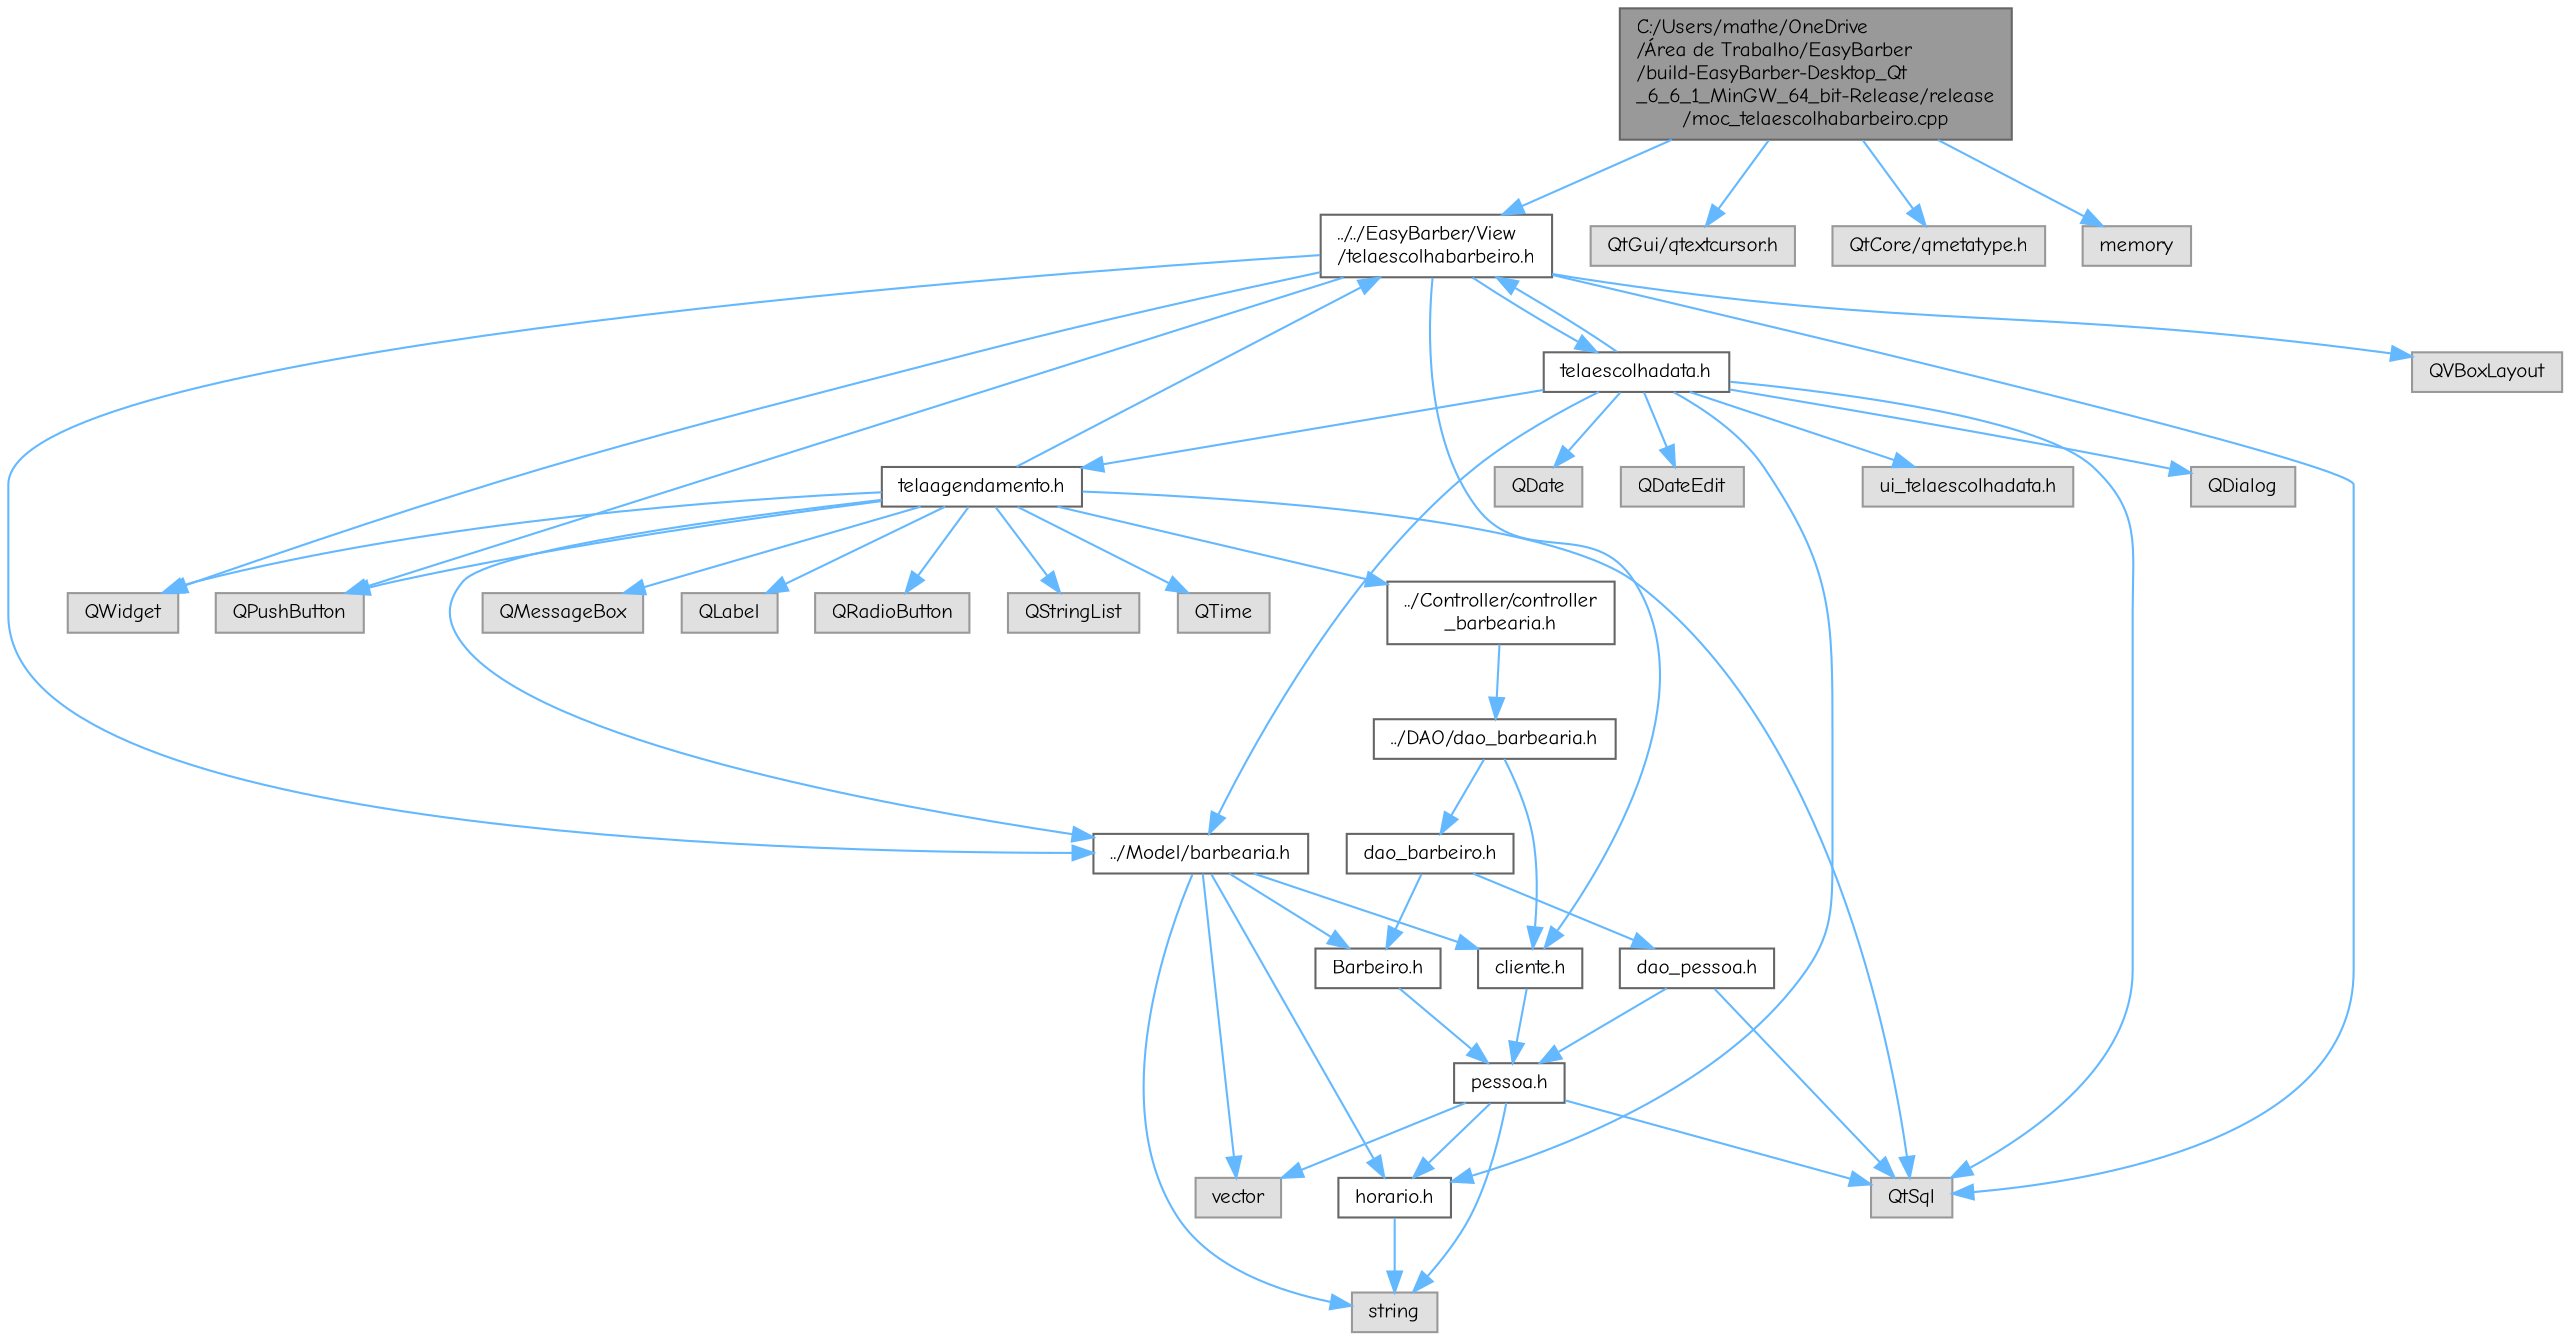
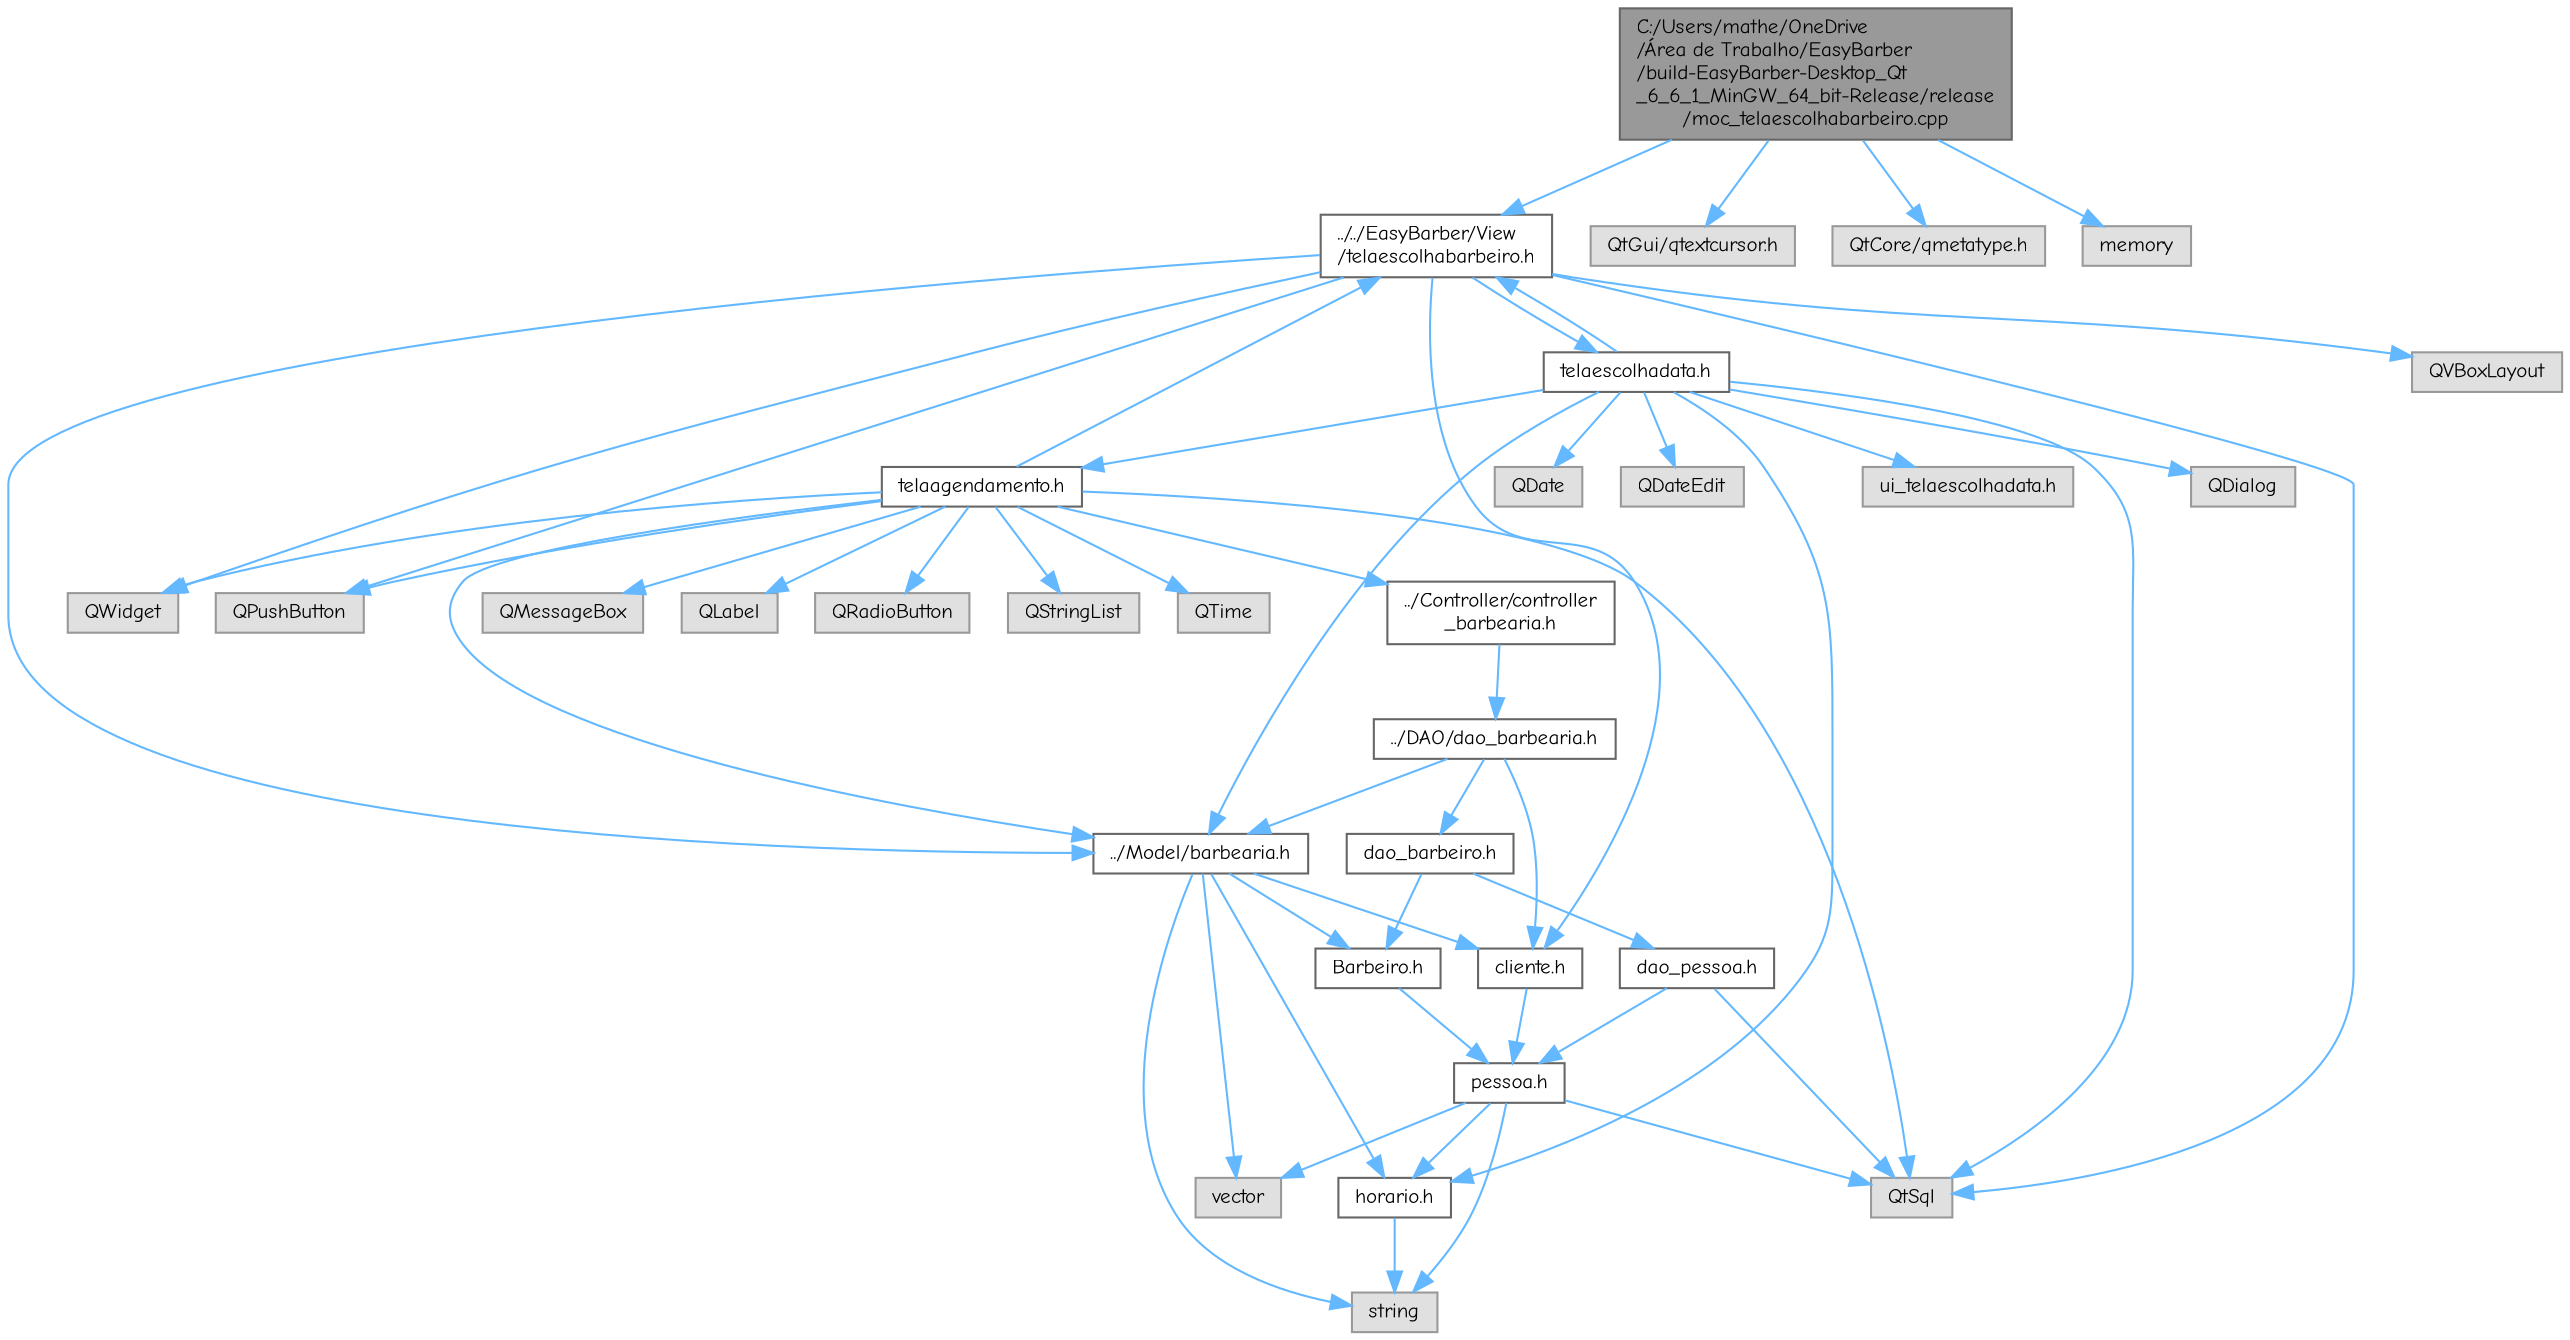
edge "../DAO/dao_barbearia.h" -> "../Model/barbearia.h": added
